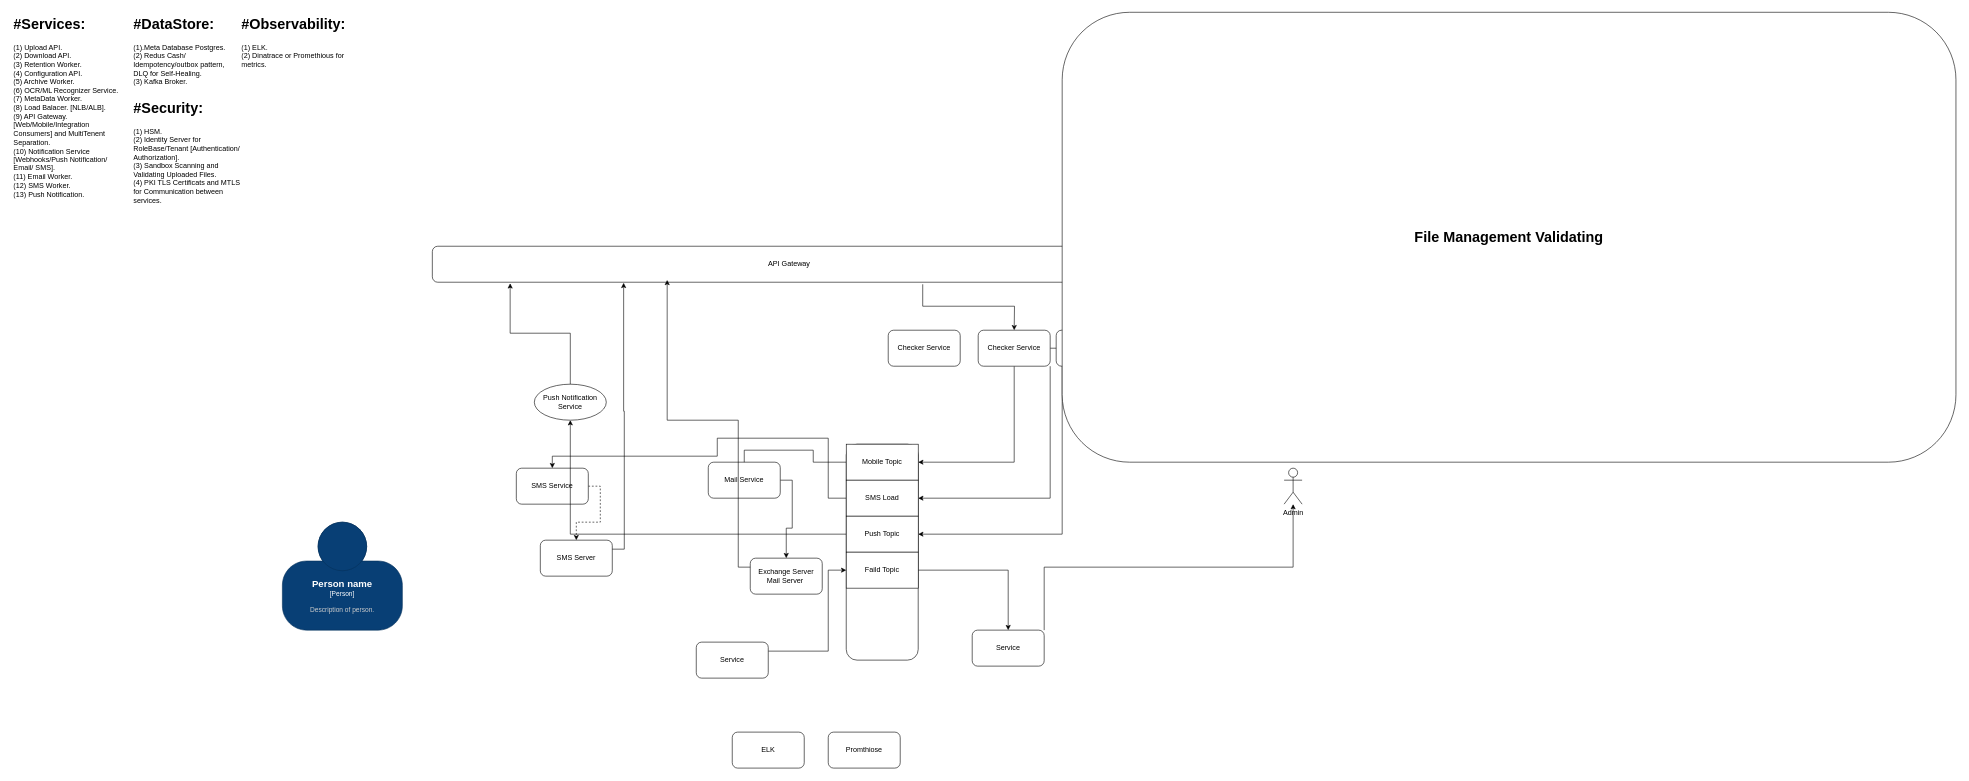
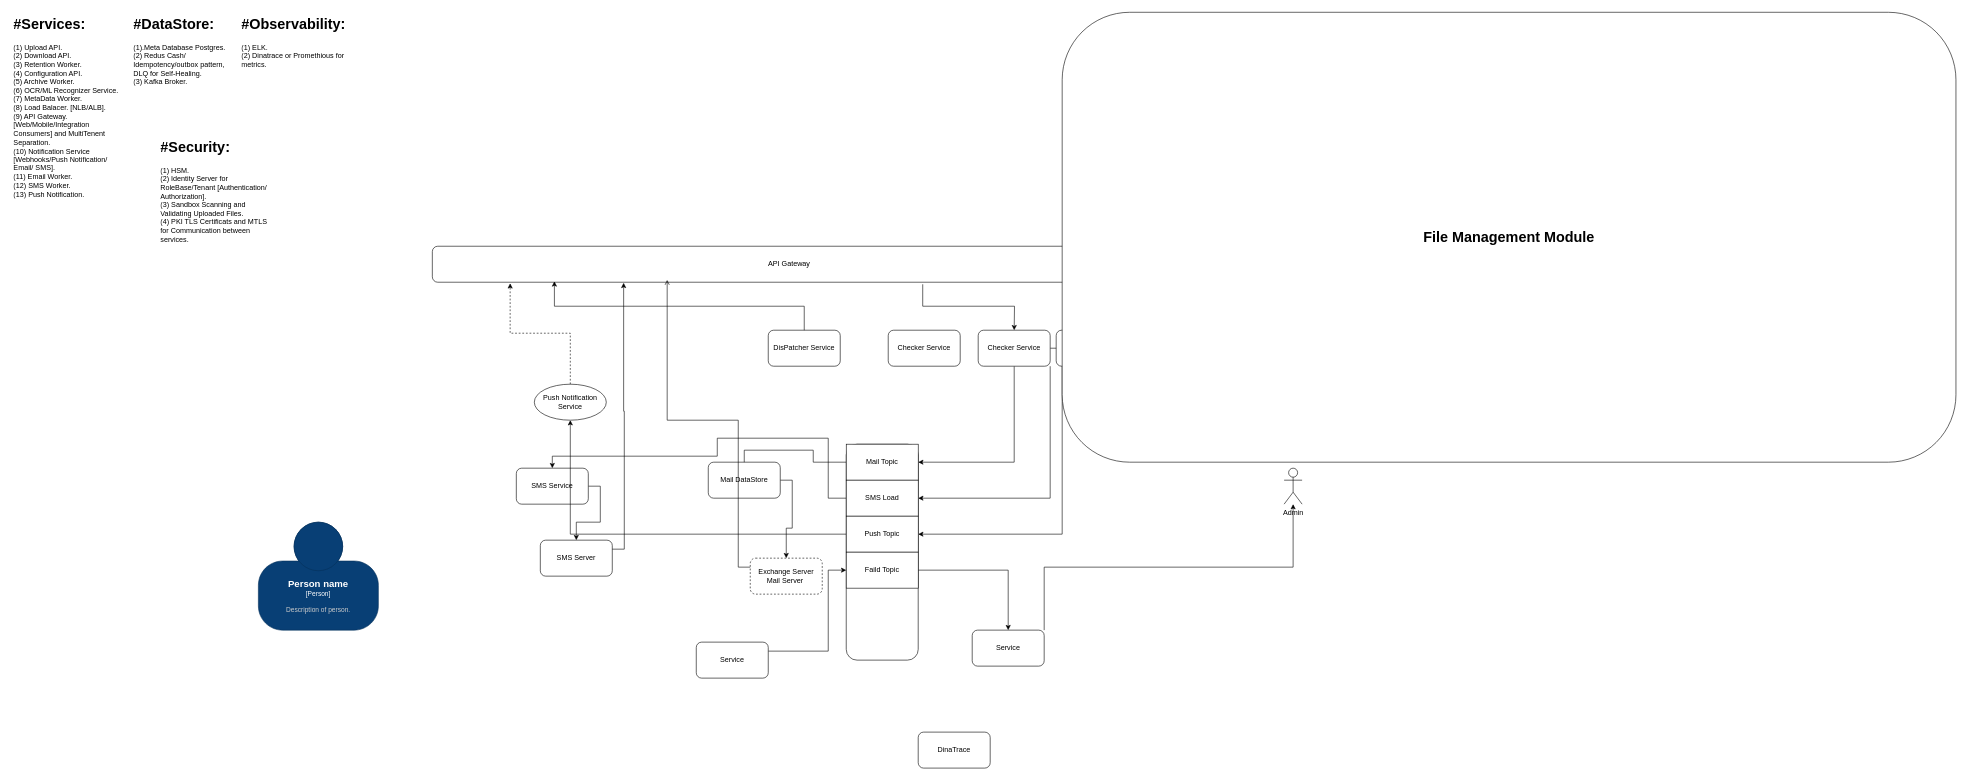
node "#Security: (1) HSM. (2) Identity Server for RoleBase/Tenant [Authentication/ Authorization]. (3) Sandbox Scanning and Validating Uploaded Files. (4) PKI TLS Certificats and MTLS for Communication between services.": moved (186, 168) -> (213, 207)
node "File Management Validating": label "File Management Validating" -> "File Management Module"
edge "Exchange Server Mail Server" -> "API Gateway": arrowhead classic -> open
edge "DisPatcher Service" -> "API Gateway": added
edge "Push Notification Service" -> "API Gateway": style solid -> dashed
node "DisPatcher Service": added
node "Mobile Topic": label "Mobile Topic" -> "Mail Topic"
node "Mail Service": label "Mail Service" -> "Mail DataStore"
edge "SMS Service" -> "SMS Server": style dashed -> solid
node "Person name [Person] Description of person.": moved (342, 576) -> (318, 576)
node "Exchange Server Mail Server": style solid -> dashed
node "ELK": removed
node "Promthiose": removed
node "DinaTrace": added
